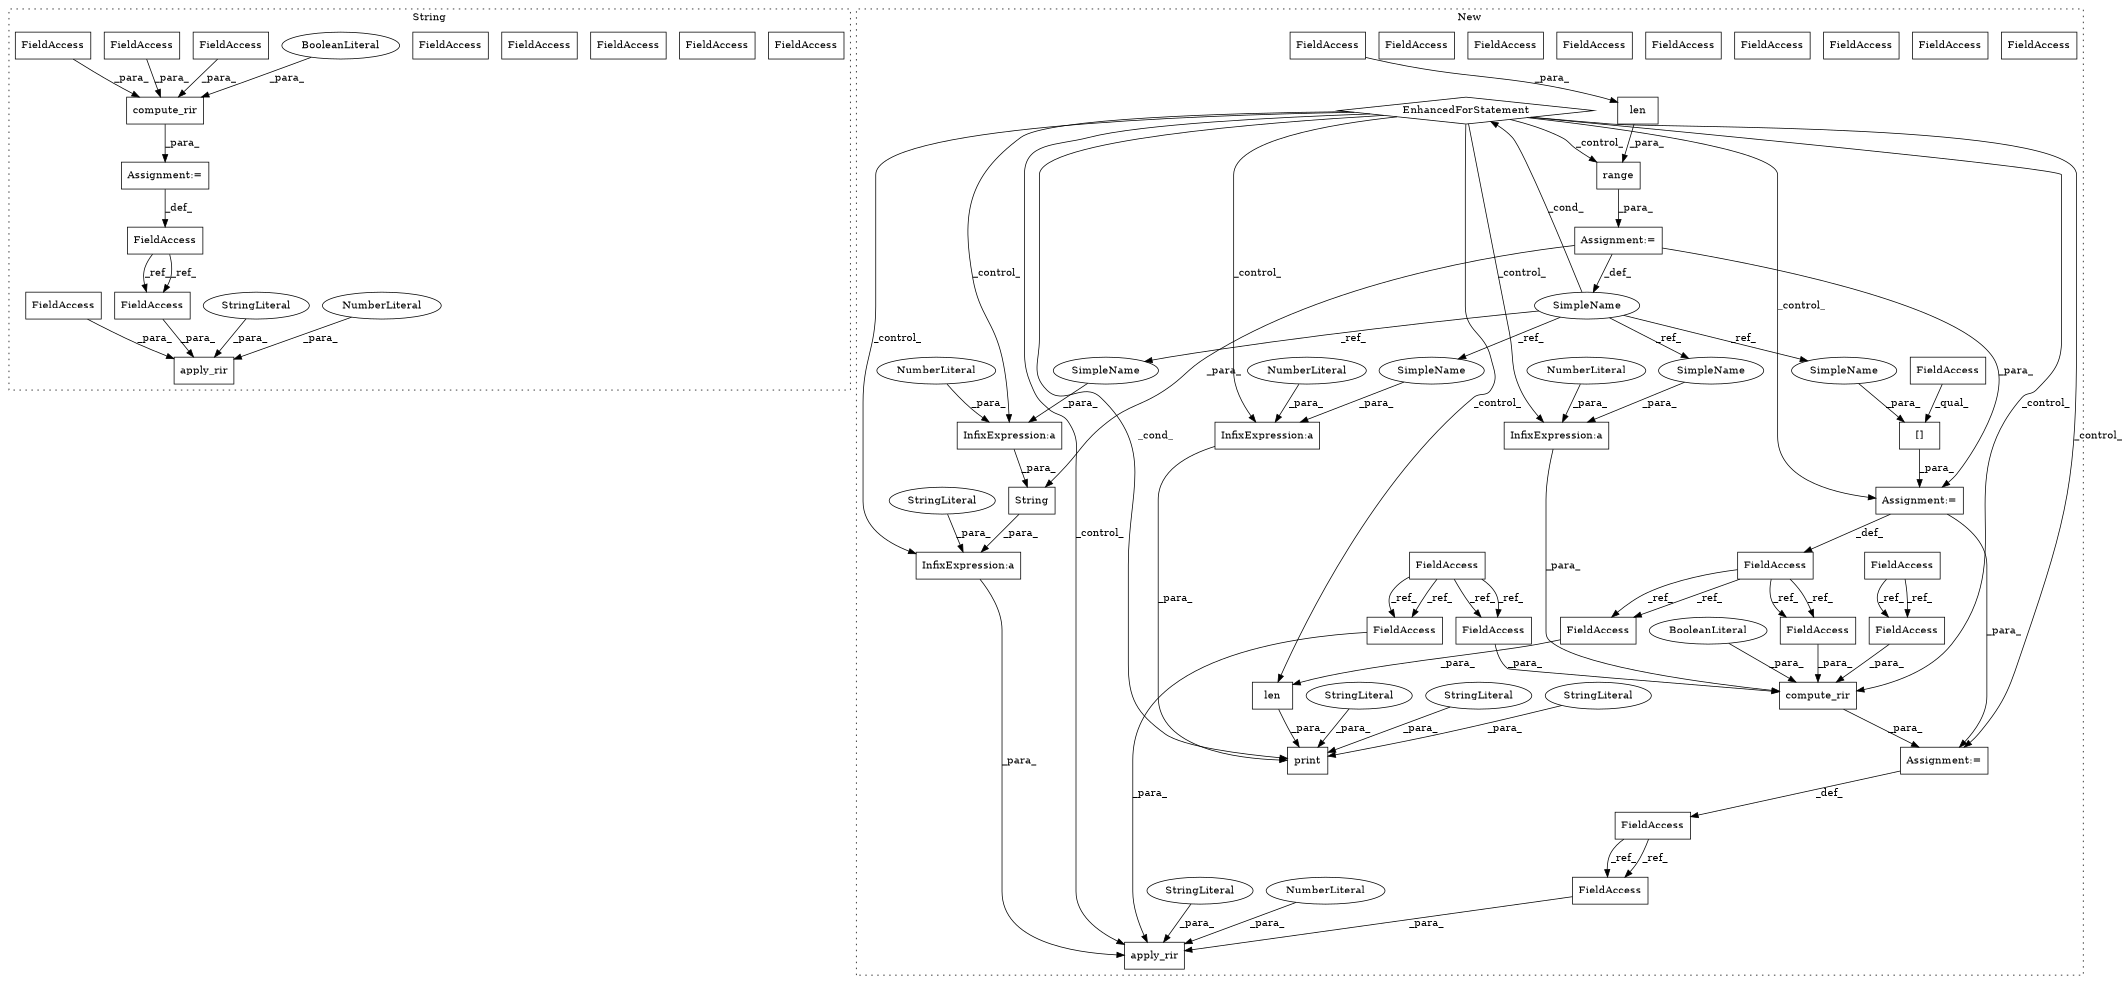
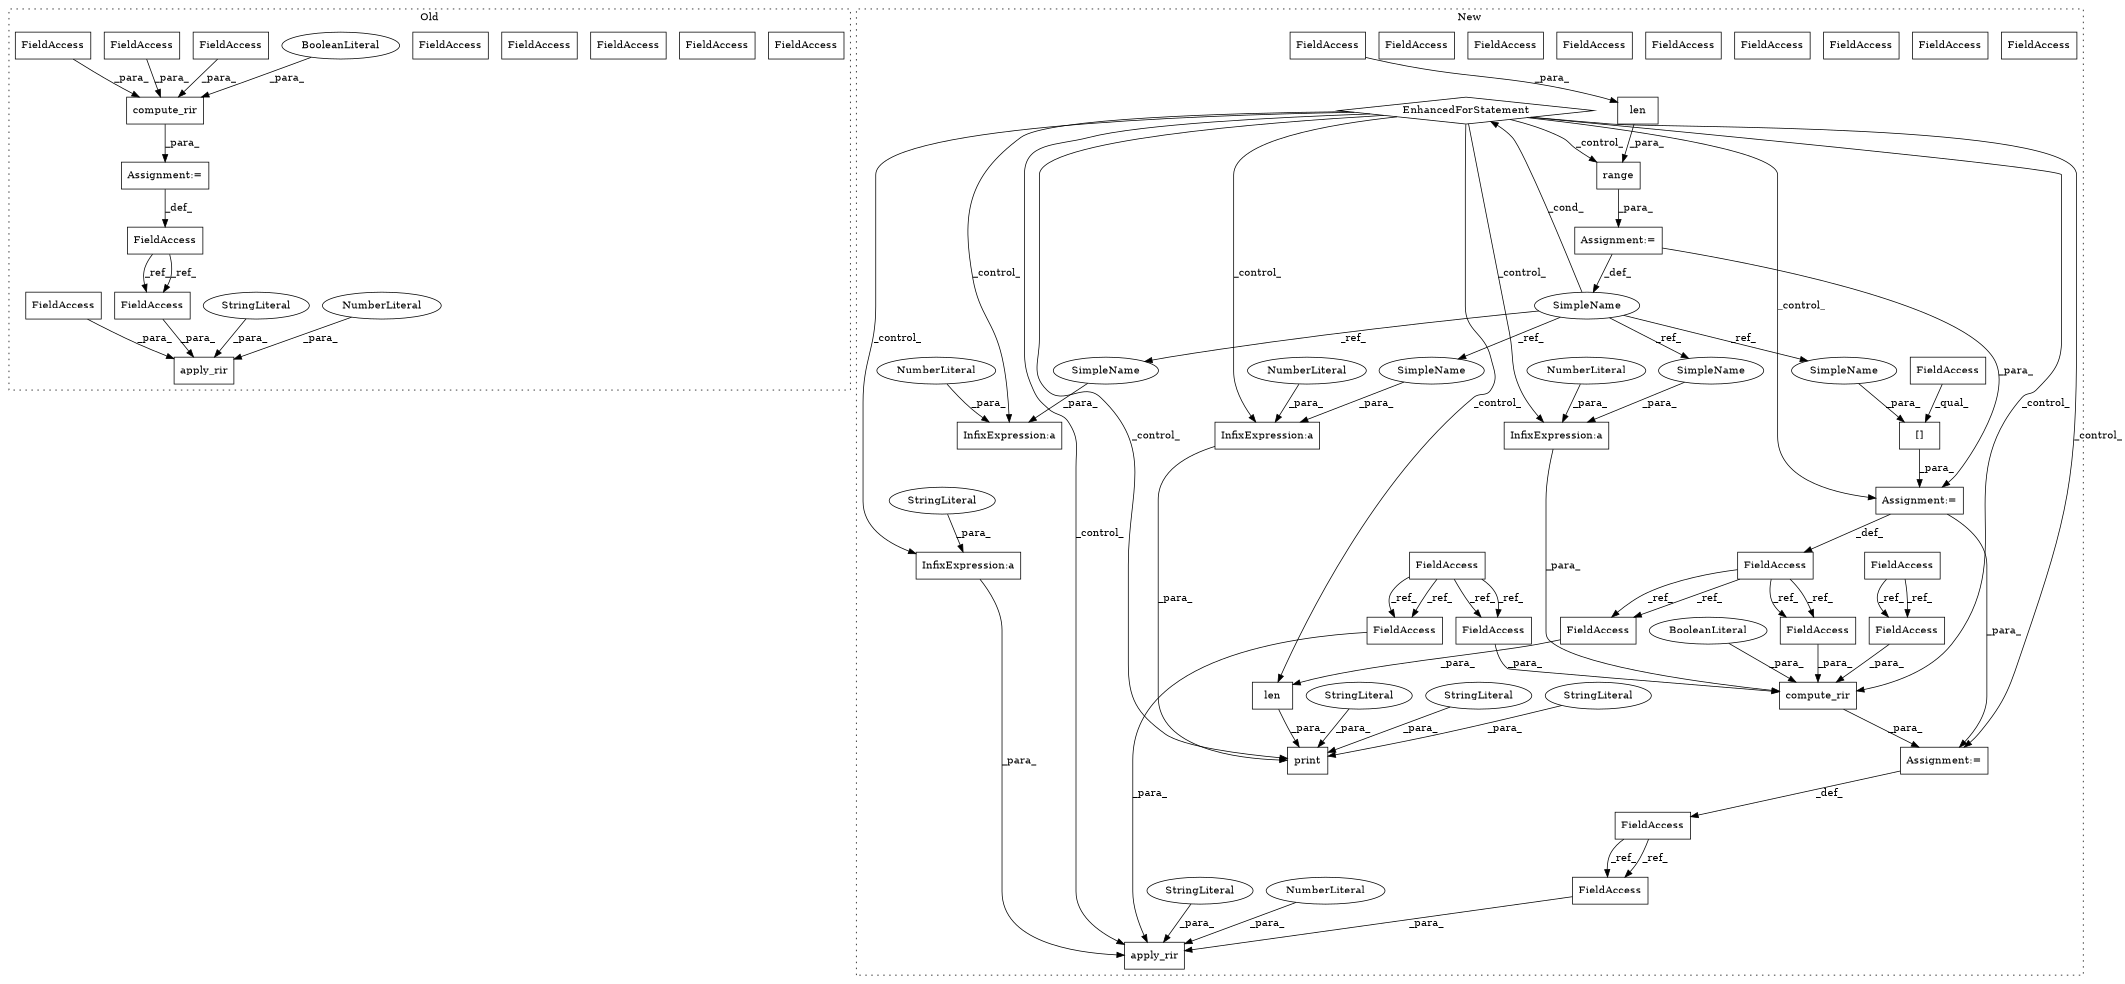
cluster "String": label "String" -> "Old"
edge "EnhancedForStatement" -> "print": label "_cond_" -> "_control_"
node "String": removed
